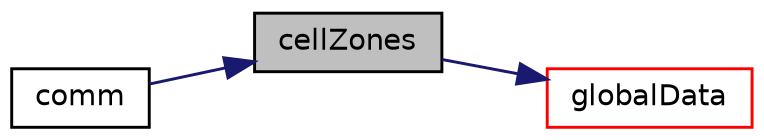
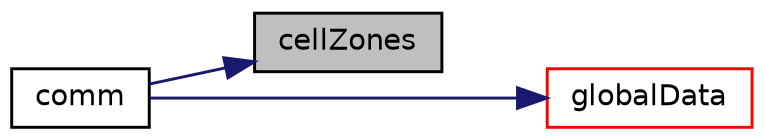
edge "cellZones" -> "globalData": now "comm" -> "globalData"
